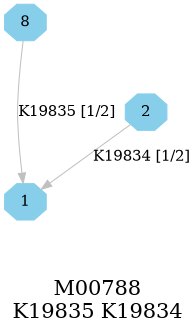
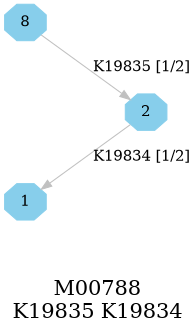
edge "8" -> "1": now "8" -> "2"
